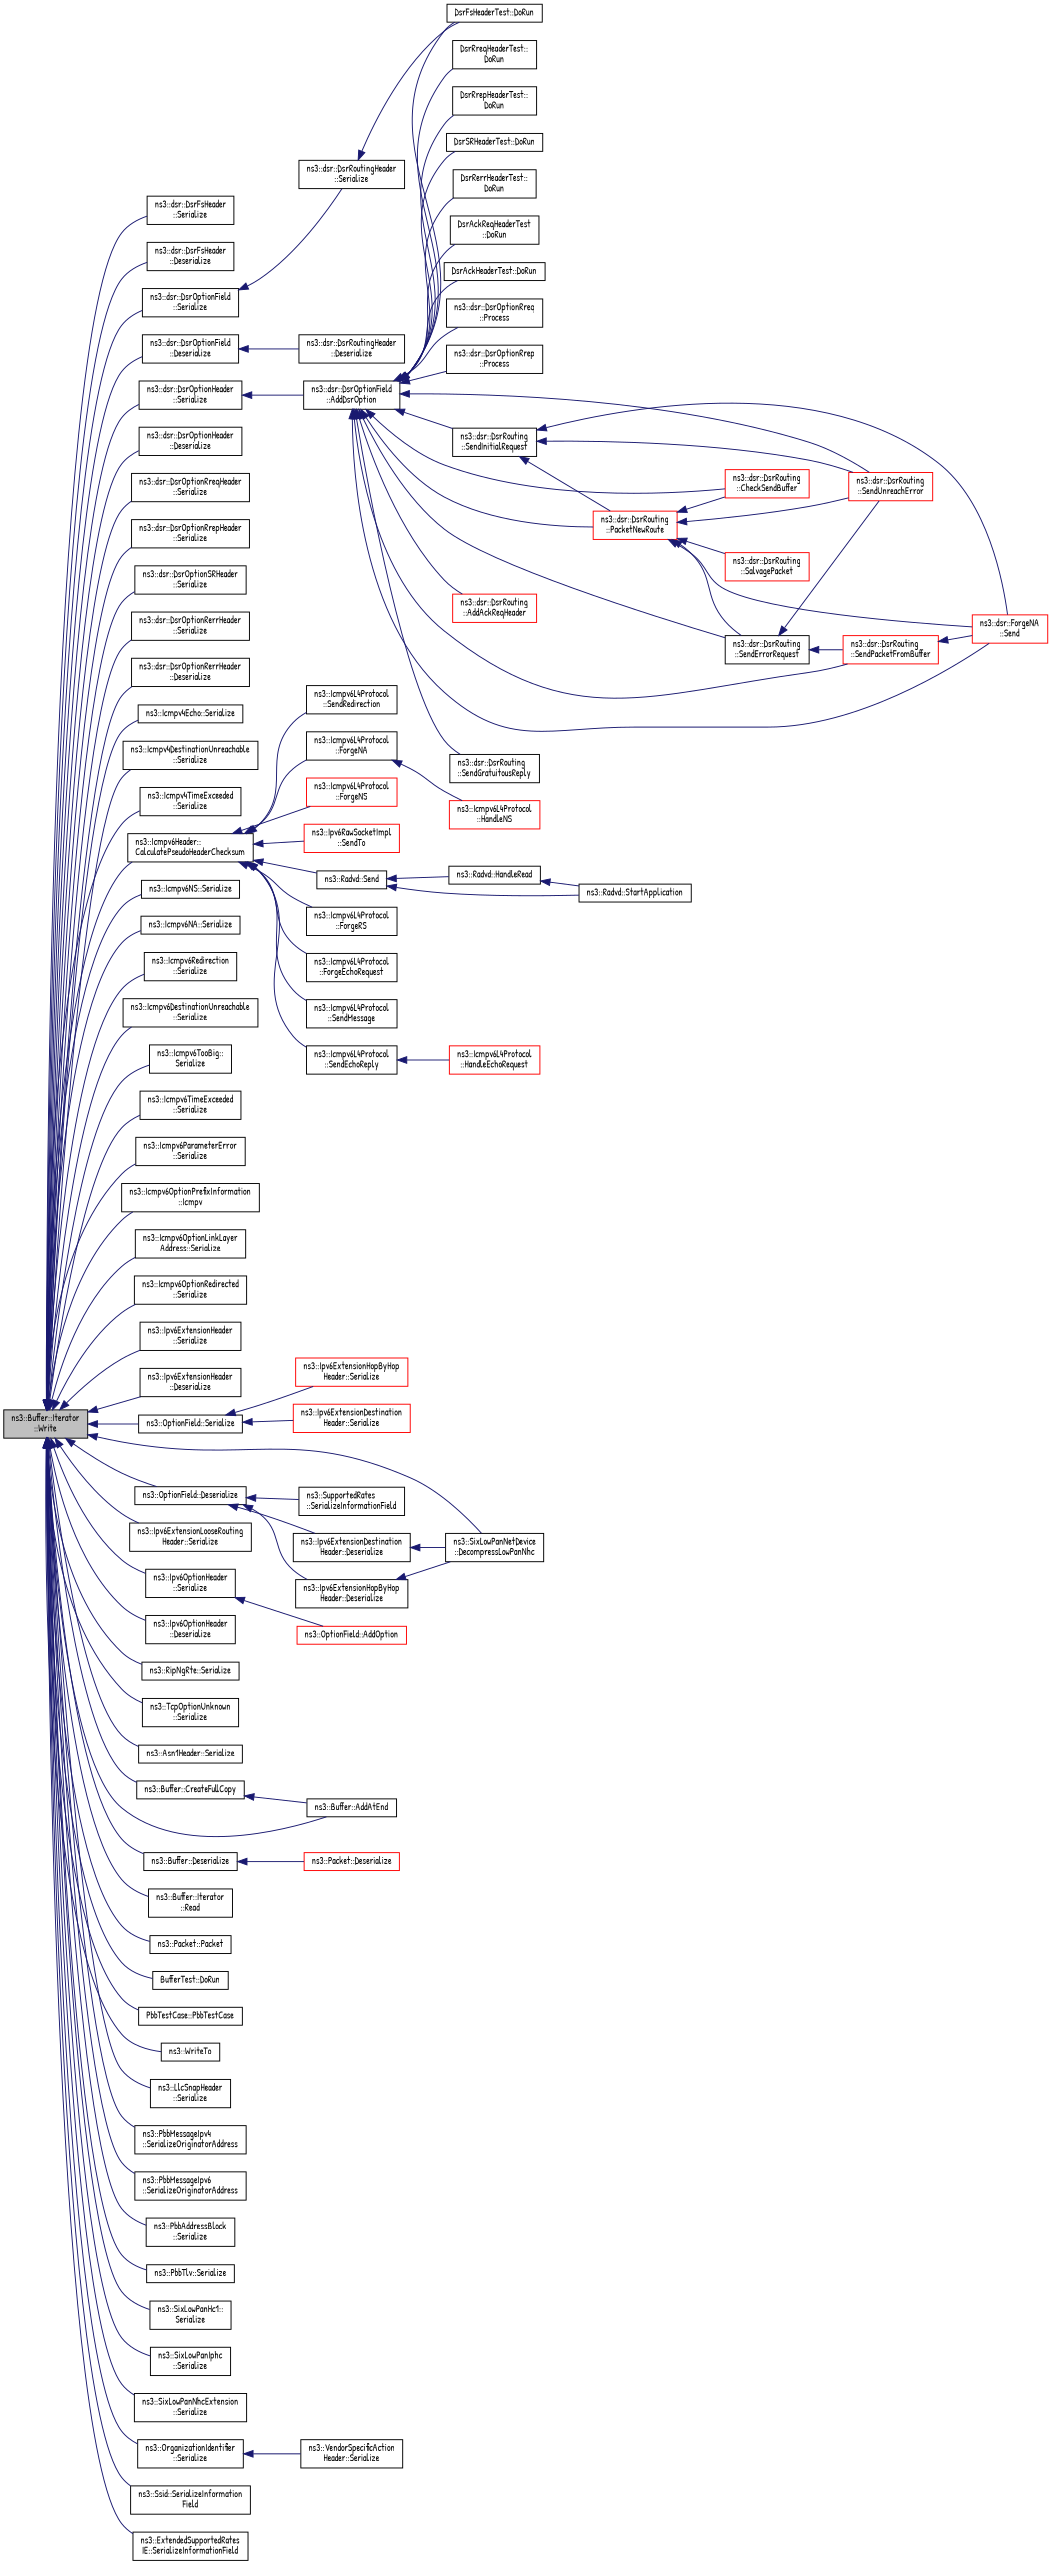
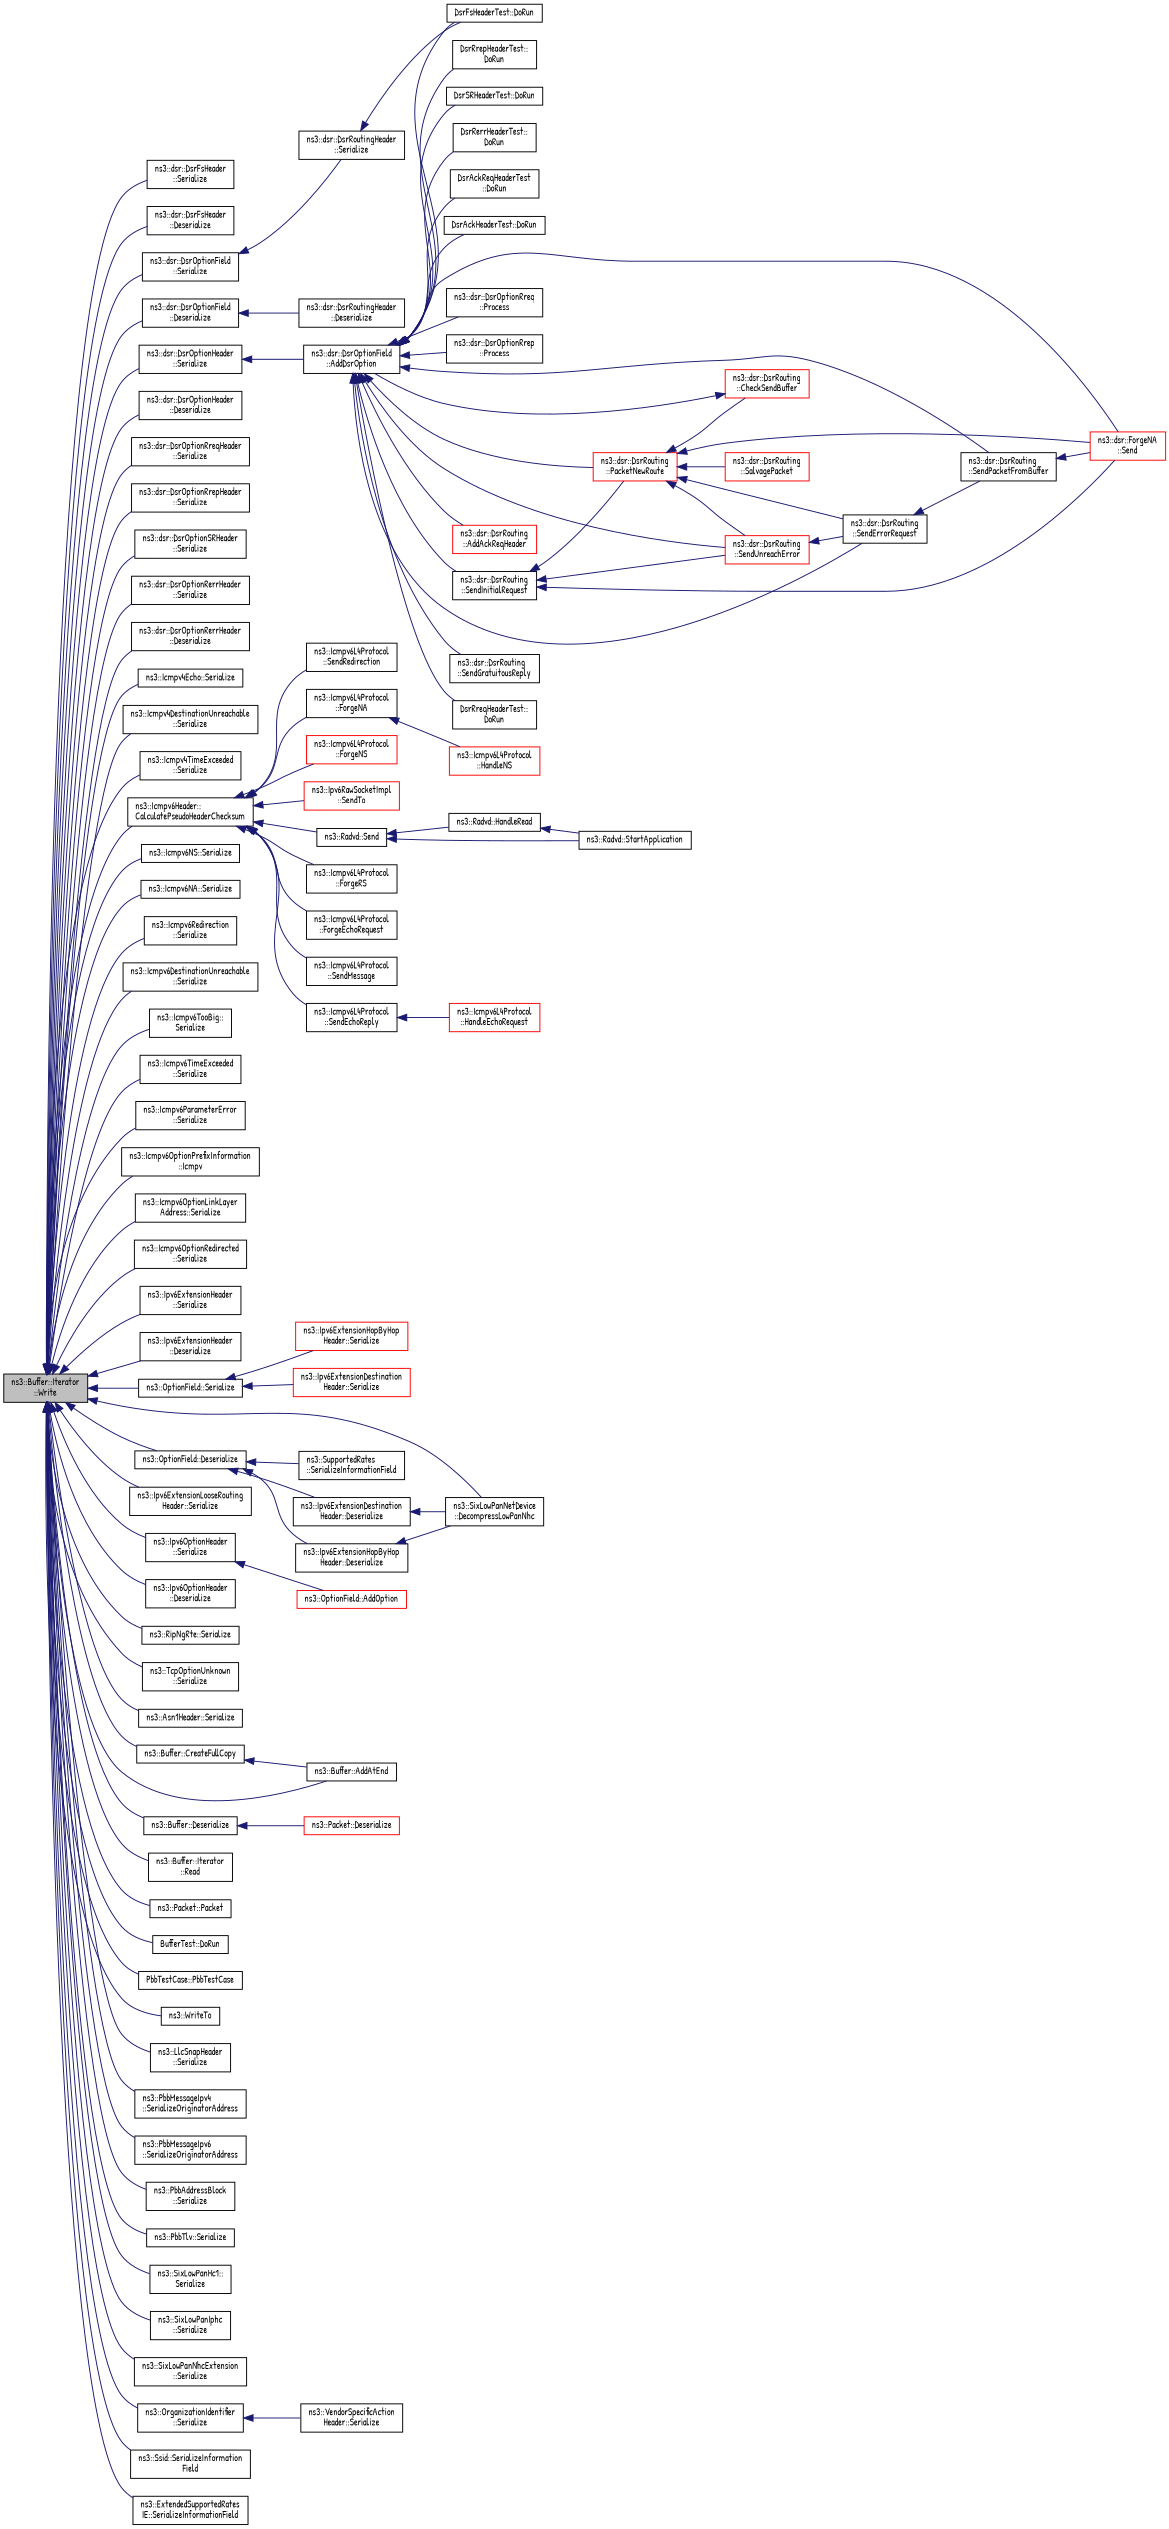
edge "ns3::dsr::DsrRouting ::CheckSendBuffer" -> "ns3::dsr::DsrOptionField ::AddDsrOption": reversed
edge "ns3::dsr::DsrRouting ::SendUnreachError" -> "ns3::dsr::DsrRouting ::SendErrorRequest": reversed
node "ns3::dsr::DsrRouting ::SendPacketFromBuffer": color red -> black
